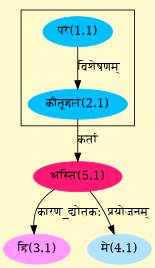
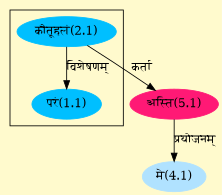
edge "परं(1.1)" -> "कौतूहलं(2.1)": reversed
node "हि(3.1)": removed
